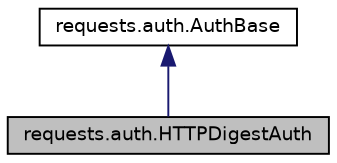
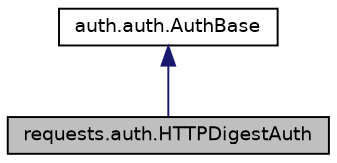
node "requests.auth.AuthBase": label "requests.auth.AuthBase" -> "auth.auth.AuthBase"
